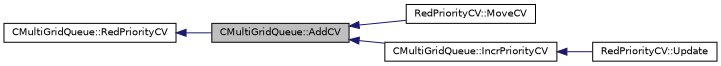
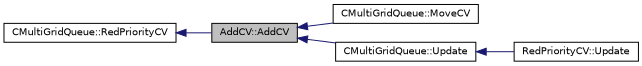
node "RedPriorityCV::MoveCV": label "RedPriorityCV::MoveCV" -> "CMultiGridQueue::MoveCV"
node "CMultiGridQueue::AddCV": label "CMultiGridQueue::AddCV" -> "AddCV::AddCV"
node "CMultiGridQueue::IncrPriorityCV": label "CMultiGridQueue::IncrPriorityCV" -> "CMultiGridQueue::Update"
